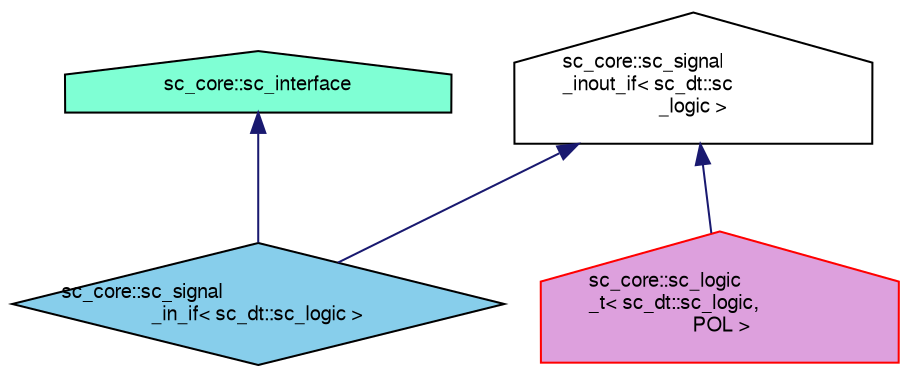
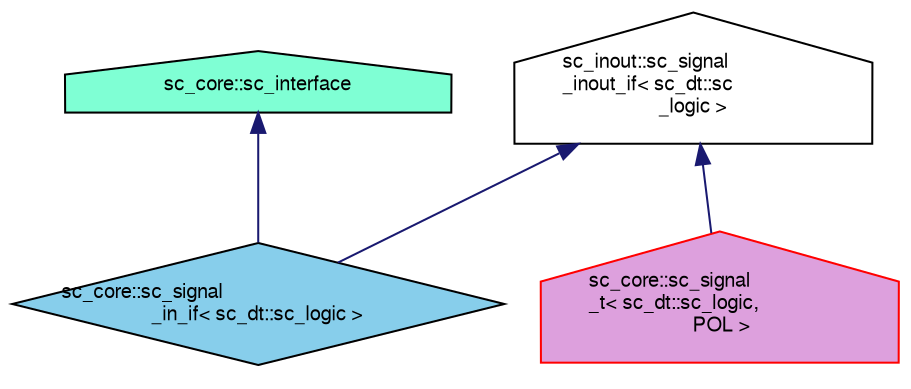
node "sc_core::sc_signal _inout_if< sc_dt::sc _logic >": label "sc_core::sc_signal _inout_if< sc_dt::sc _logic >" -> "sc_inout::sc_signal _inout_if< sc_dt::sc _logic >"
node "sc_core::sc_logic _t< sc_dt::sc_logic, POL >": label "sc_core::sc_logic _t< sc_dt::sc_logic, POL >" -> "sc_core::sc_signal _t< sc_dt::sc_logic, POL >"
